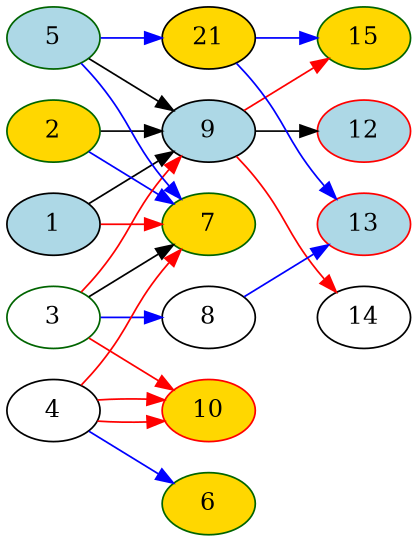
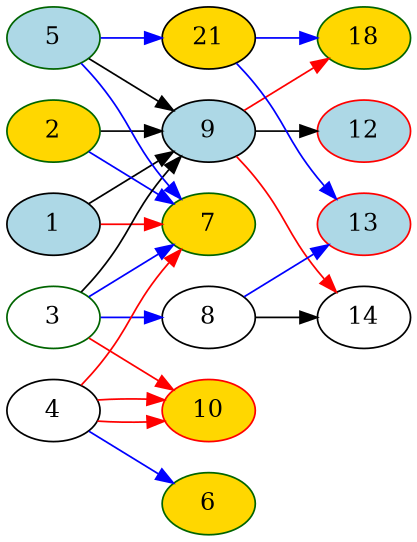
node "15": label "15" -> "18"
edge "3" -> "9": color red -> black
edge "3" -> "7": color black -> blue
edge "8" -> "14": added
